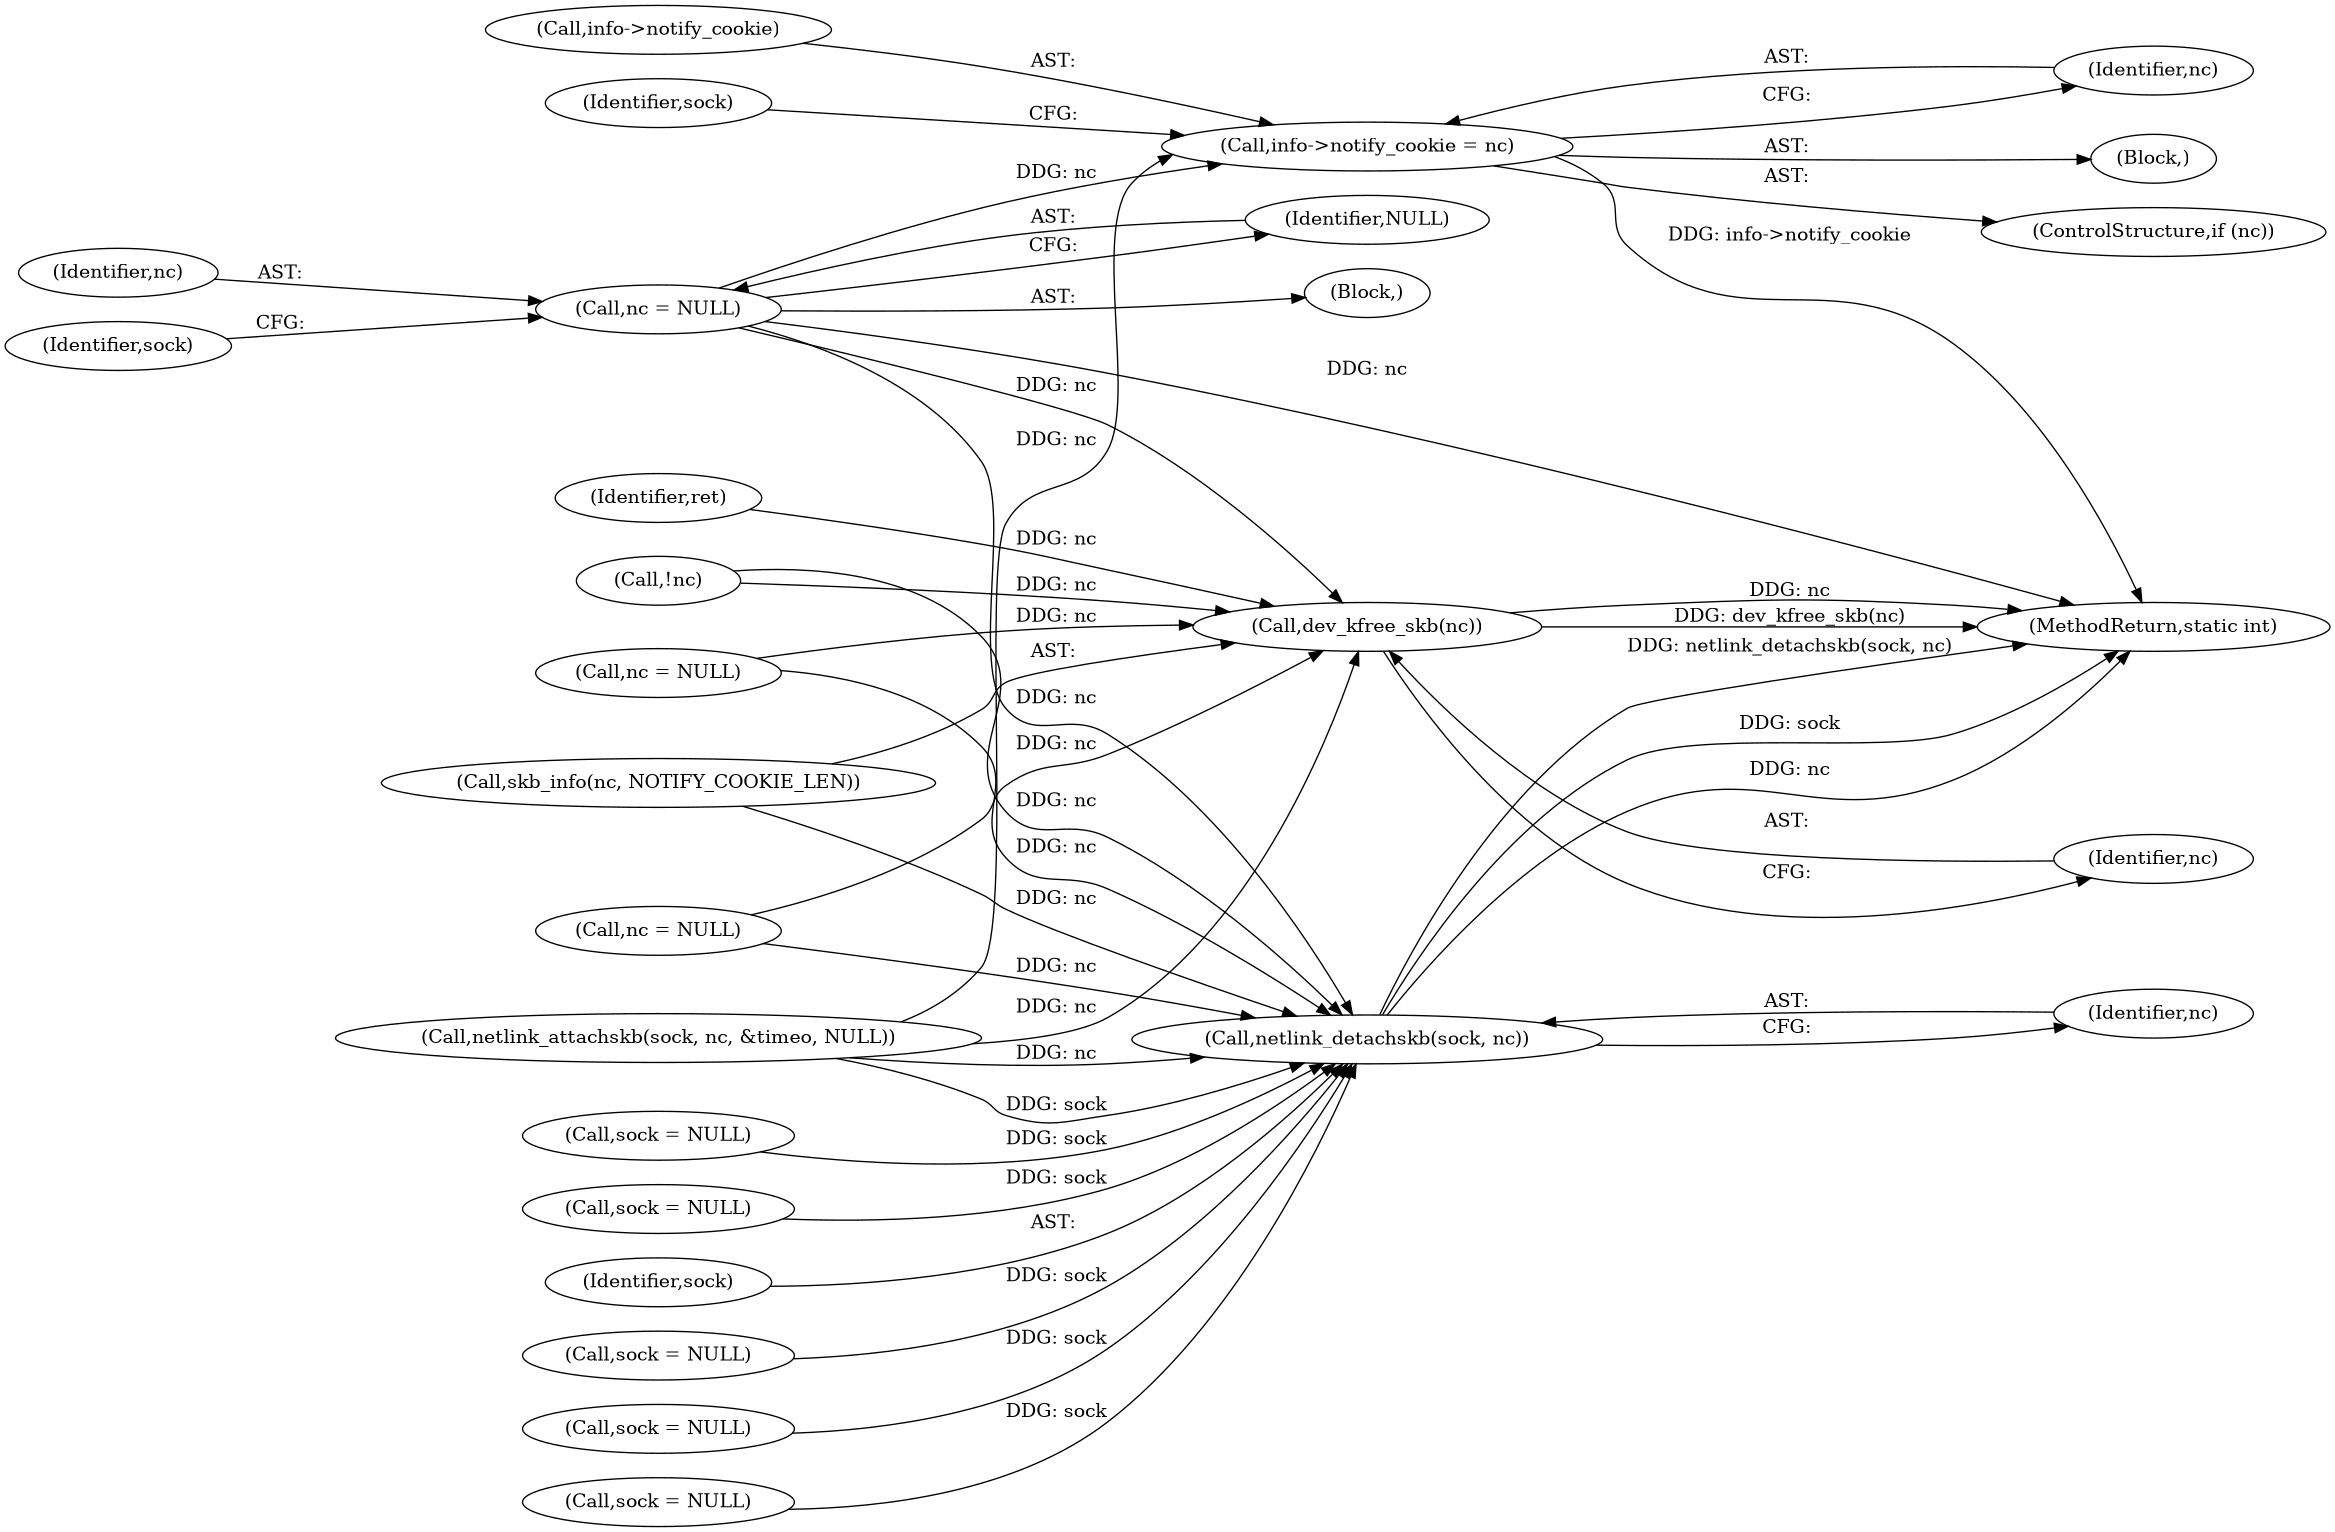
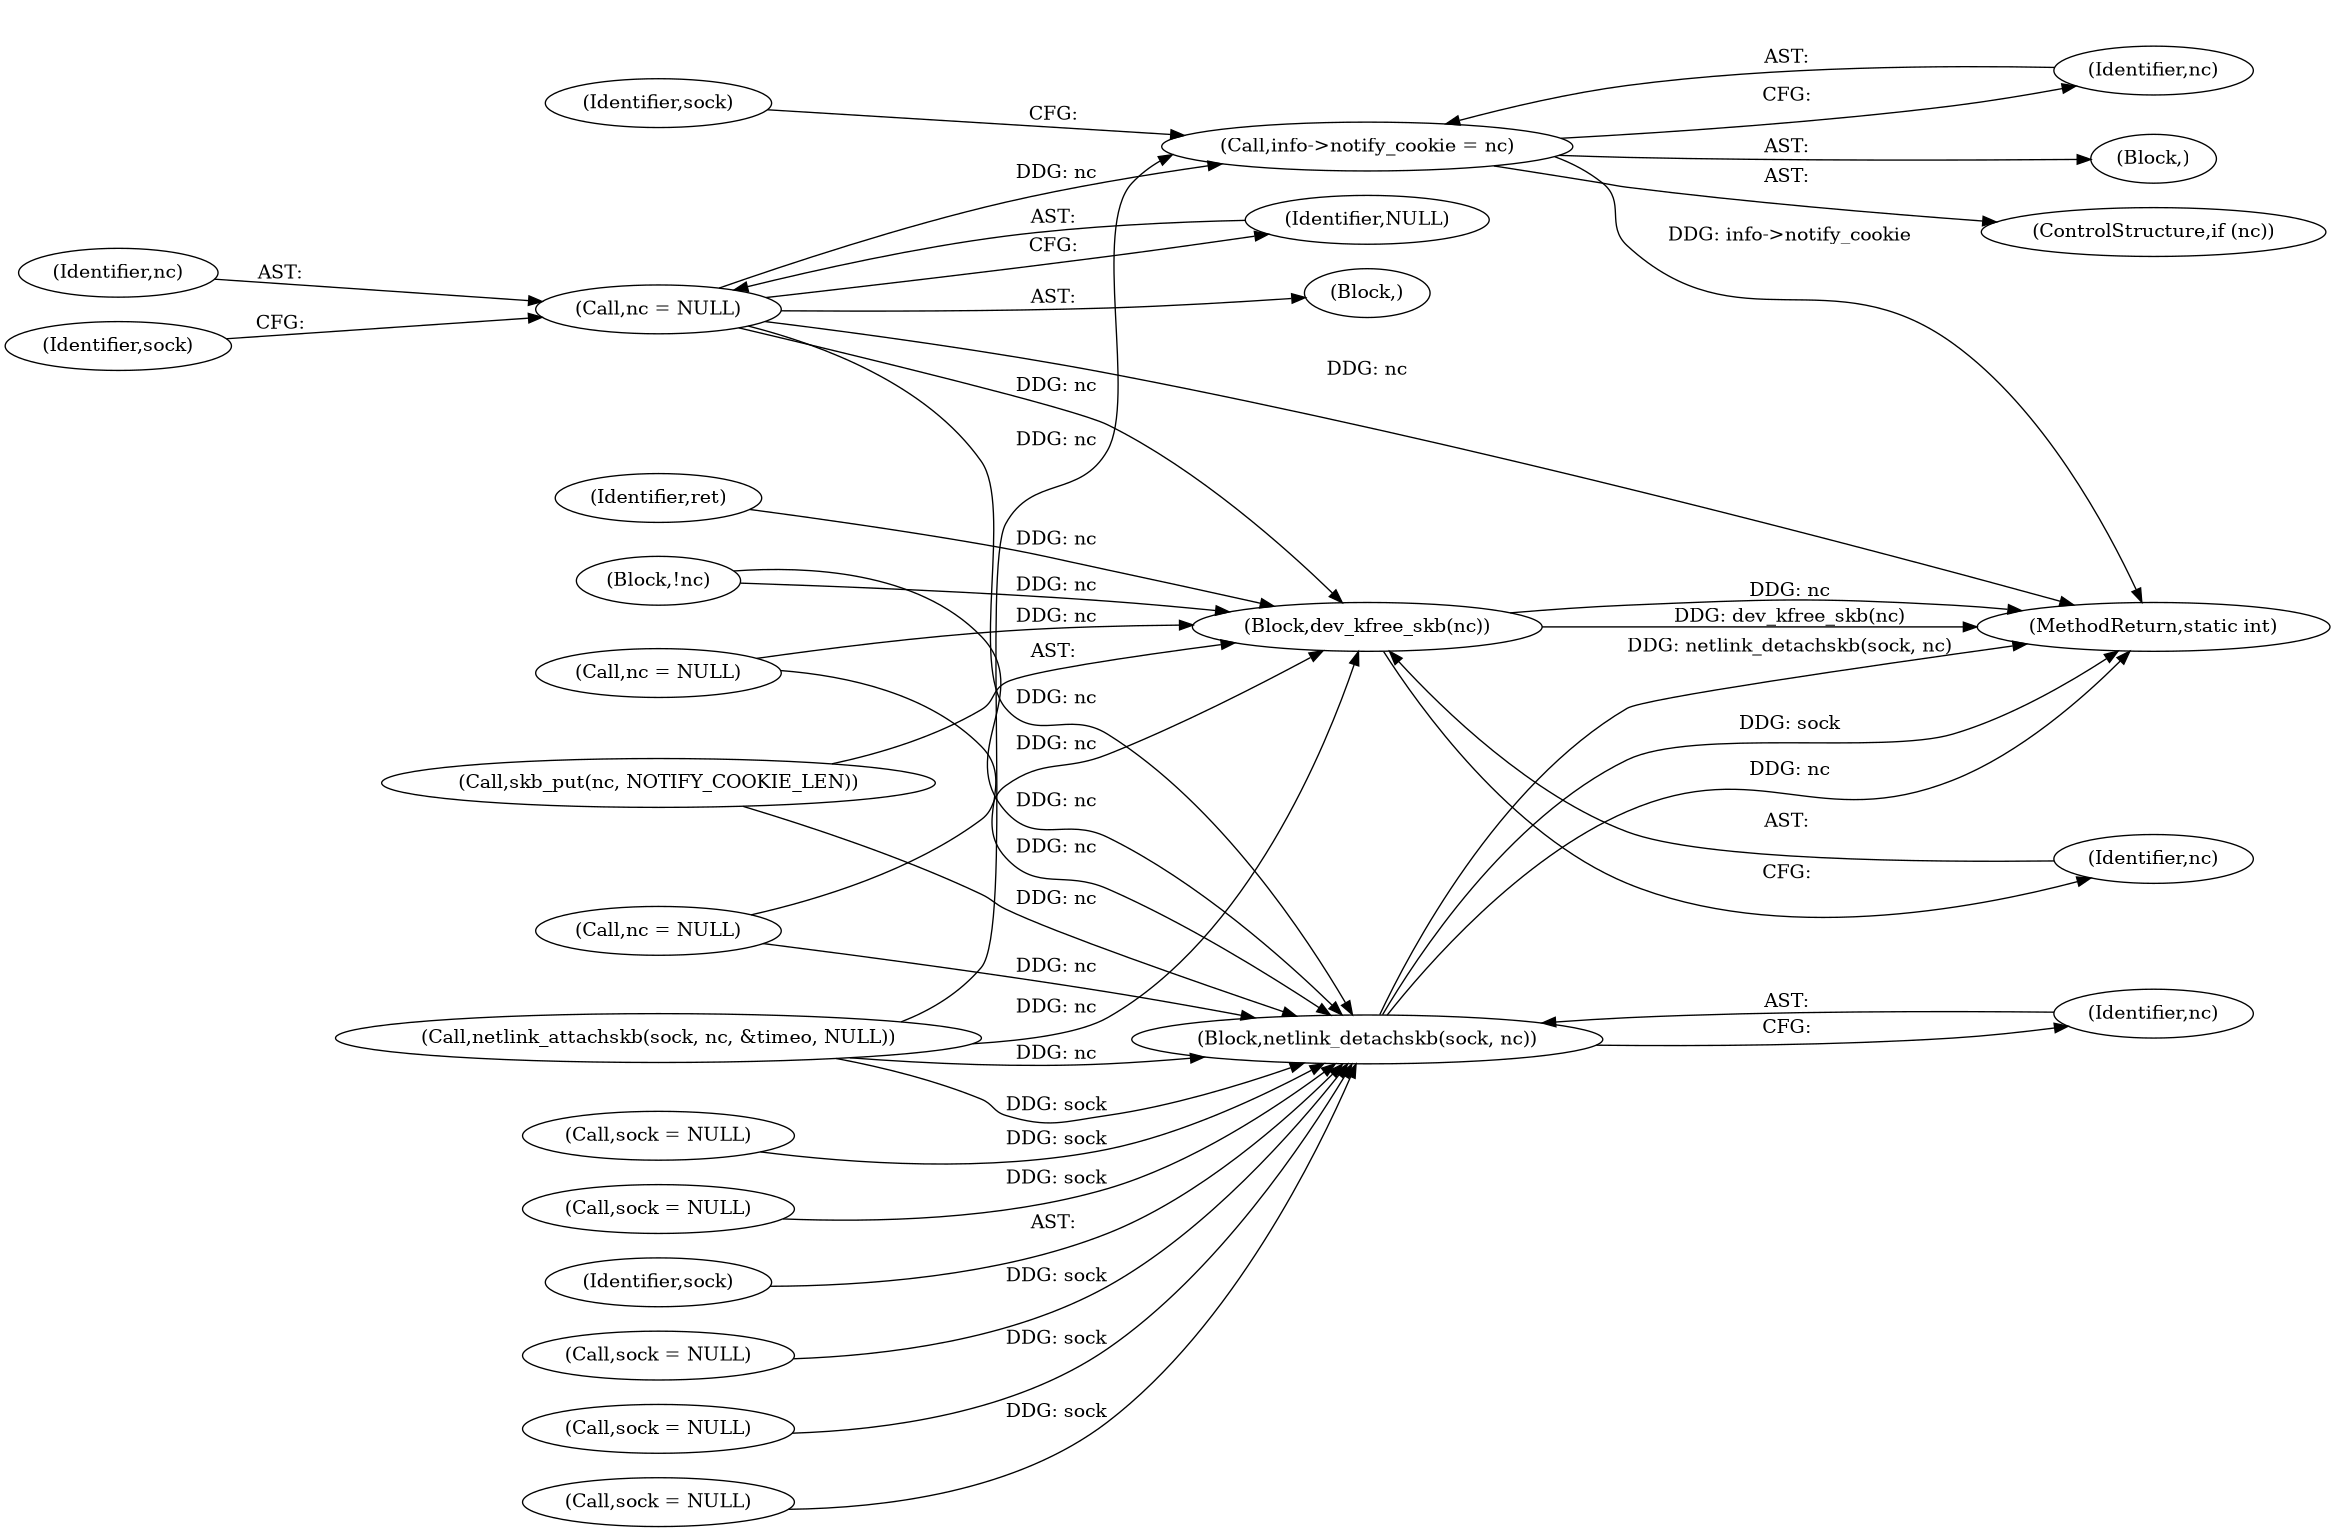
node "(Call,info->notify_cookie)": removed
node "(Call,!nc)": label "(Call,!nc)" -> "(Block,!nc)"
node "(Call,dev_kfree_skb(nc))": label "(Call,dev_kfree_skb(nc))" -> "(Block,dev_kfree_skb(nc))"
node "(Call,skb_info(nc, NOTIFY_COOKIE_LEN))": label "(Call,skb_info(nc, NOTIFY_COOKIE_LEN))" -> "(Call,skb_put(nc, NOTIFY_COOKIE_LEN))"
node "(Call,netlink_detachskb(sock, nc))": label "(Call,netlink_detachskb(sock, nc))" -> "(Block,netlink_detachskb(sock, nc))"
